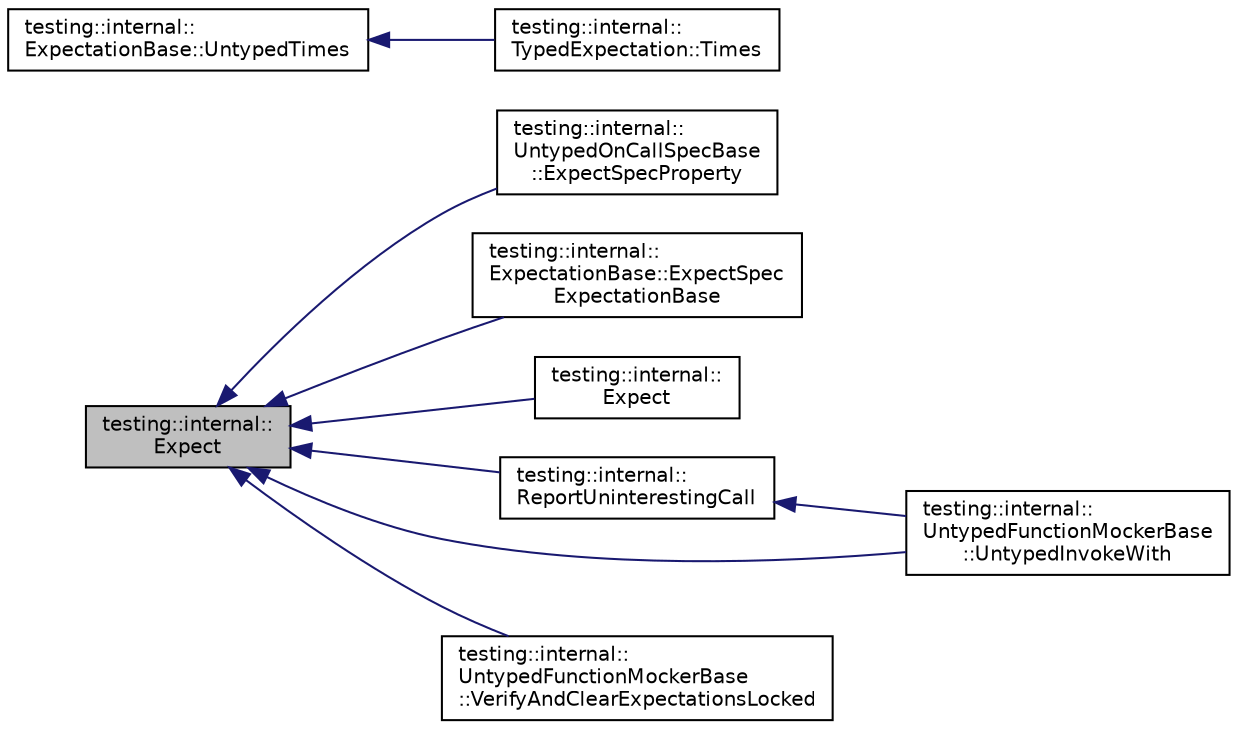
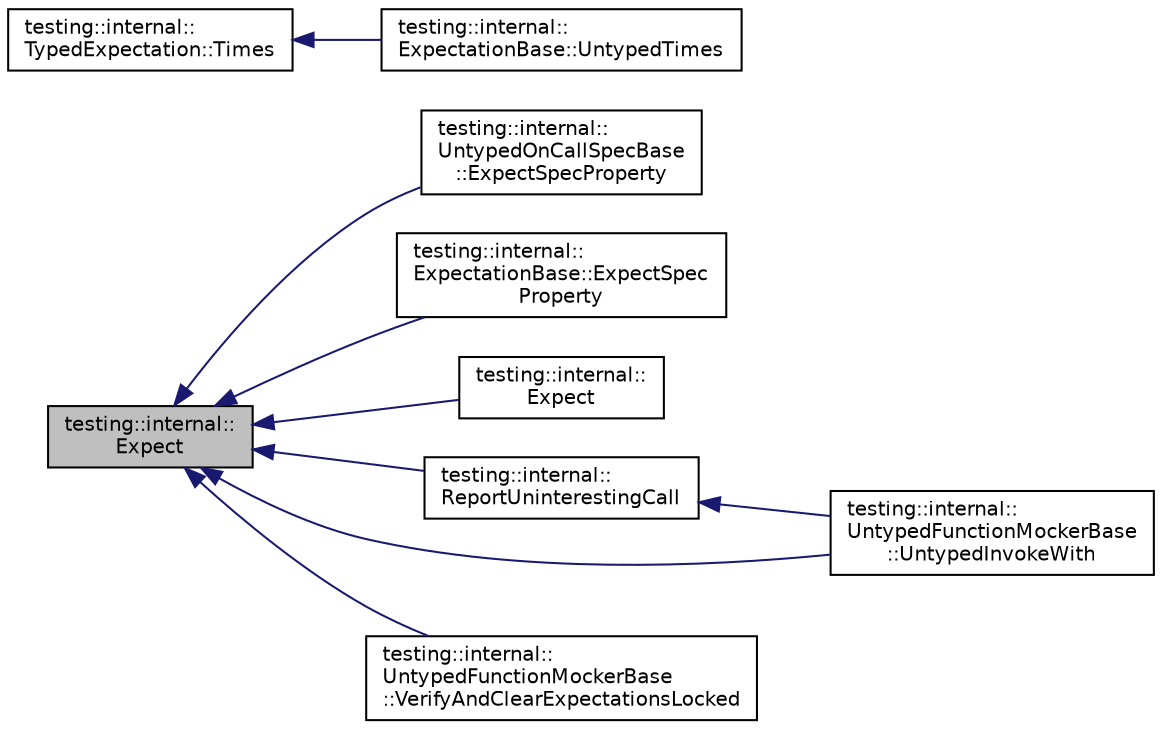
edge "testing::internal:: TypedExpectation::Times" -> "testing::internal:: ExpectationBase::UntypedTimes": reversed
node "testing::internal:: ExpectationBase::ExpectSpec ExpectationBase": label "testing::internal:: ExpectationBase::ExpectSpec ExpectationBase" -> "testing::internal:: ExpectationBase::ExpectSpec Property"
